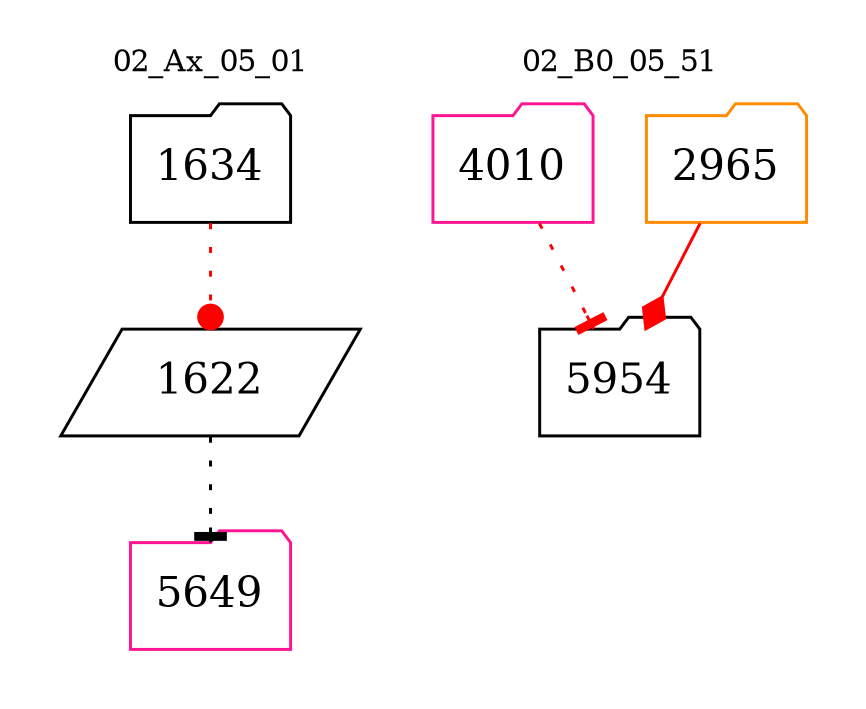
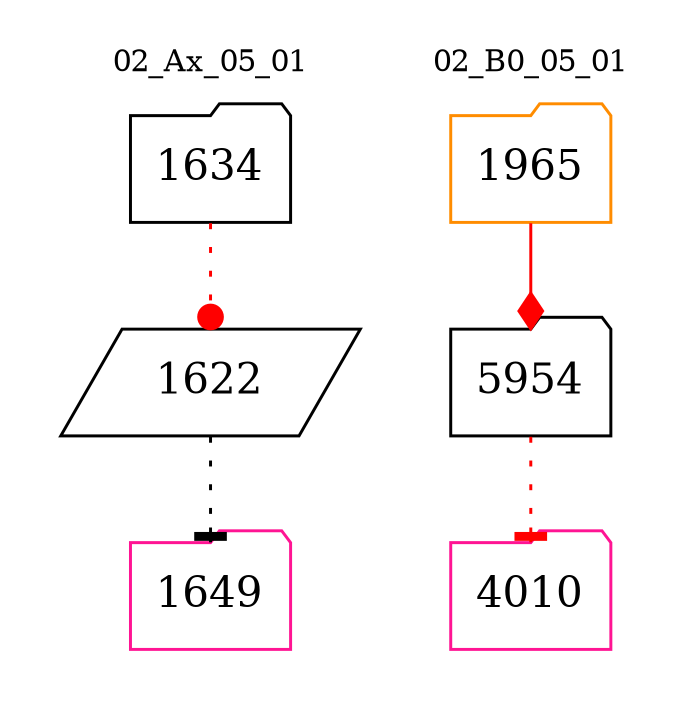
cluster "02_B0_05_51": label "02_B0_05_51" -> "02_B0_05_01"
node "2965": label "2965" -> "1965"
edge "4010" -> "5954": reversed
node "5649": label "5649" -> "1649"
